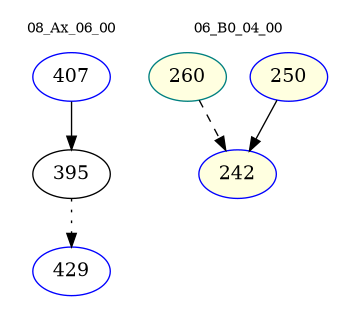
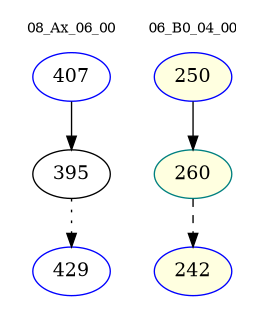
edge "250" -> "242": now "250" -> "260"
